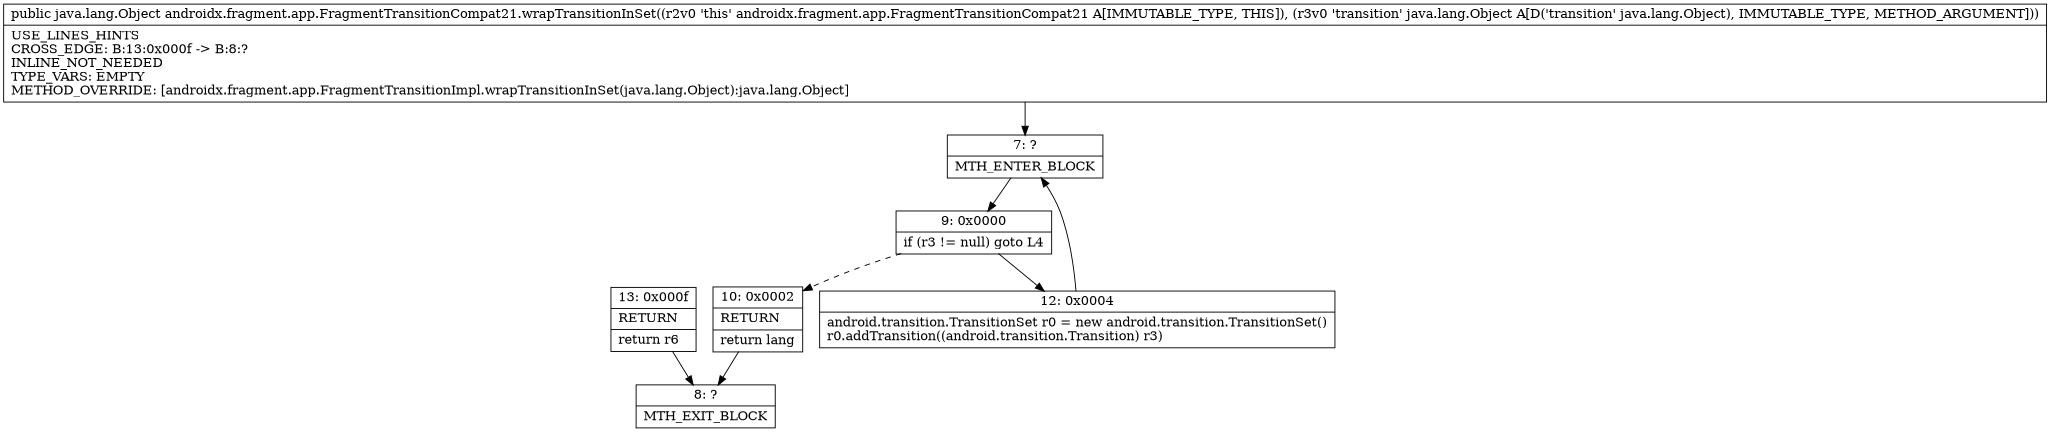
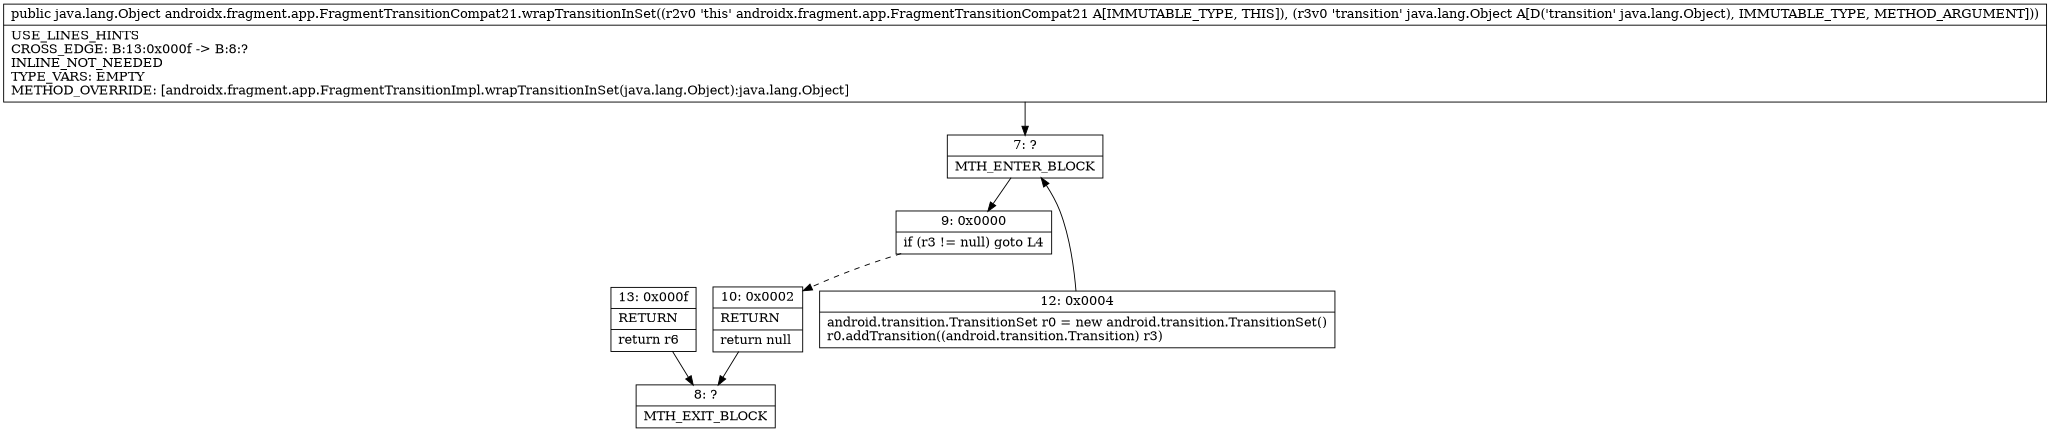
edge "9: 0x0000" -> "12: 0x0004": removed
node "10: 0x0002": text "return lang" -> "return null"
